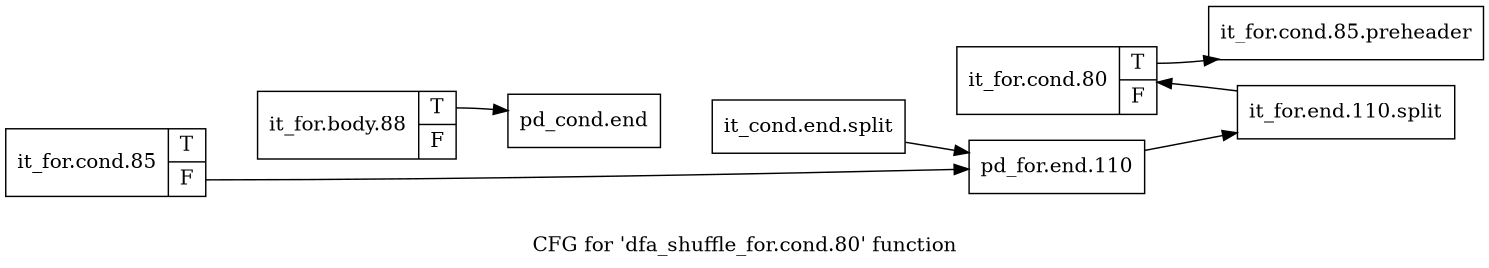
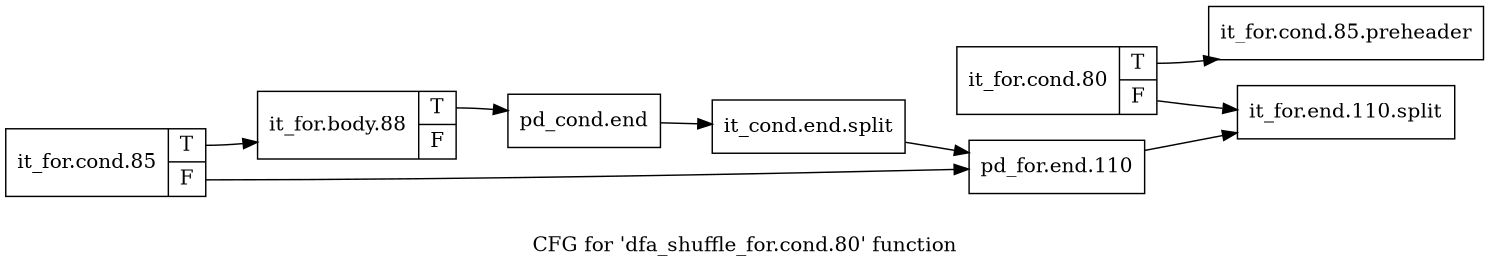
edge "it_for.end.110.split" -> "it_for.cond.80": reversed
edge "pd_cond.end" -> "it_cond.end.split": added
edge "it_for.cond.85" -> "it_for.body.88": added
